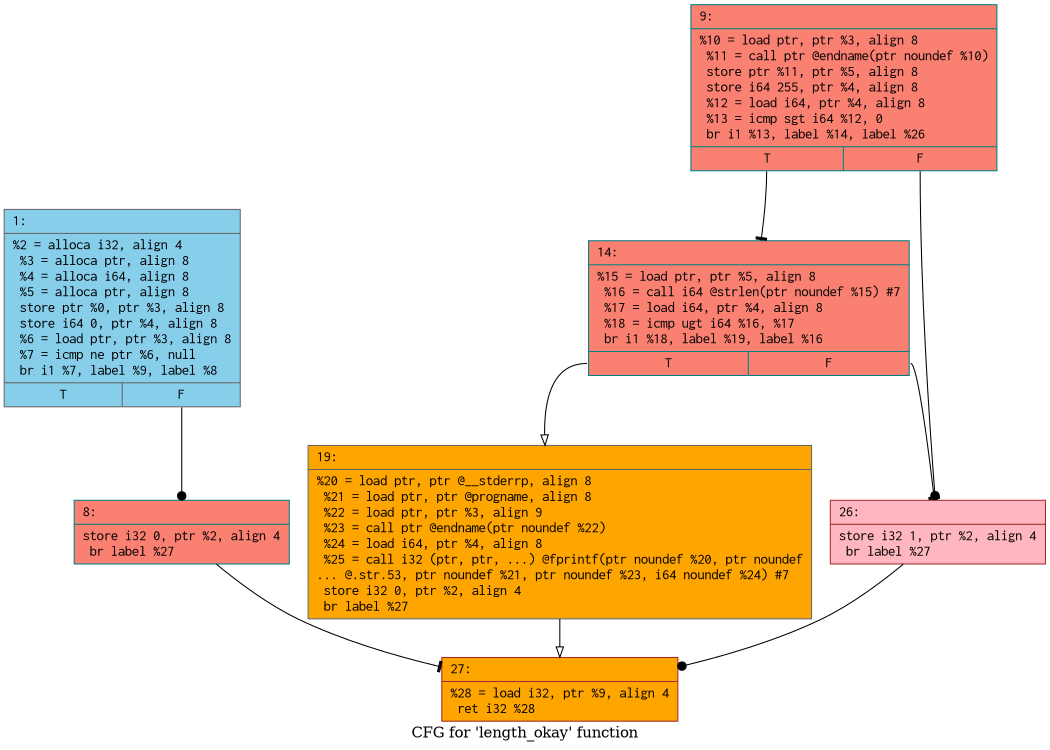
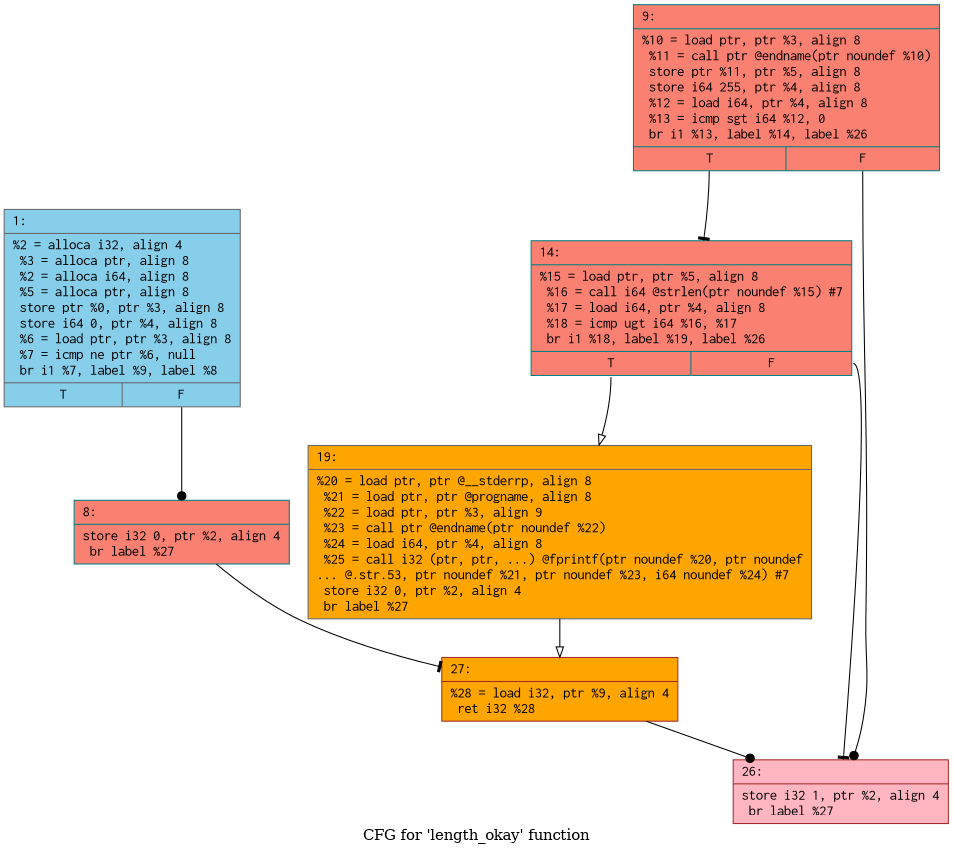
node "1:": text "%4 = alloca i64, align 8" -> "%2 = alloca i64, align 8"
node "14:": text "br i1 %18, label %19, label %16" -> "br i1 %18, label %19, label %26"
edge "26:" -> "27:": reversed
